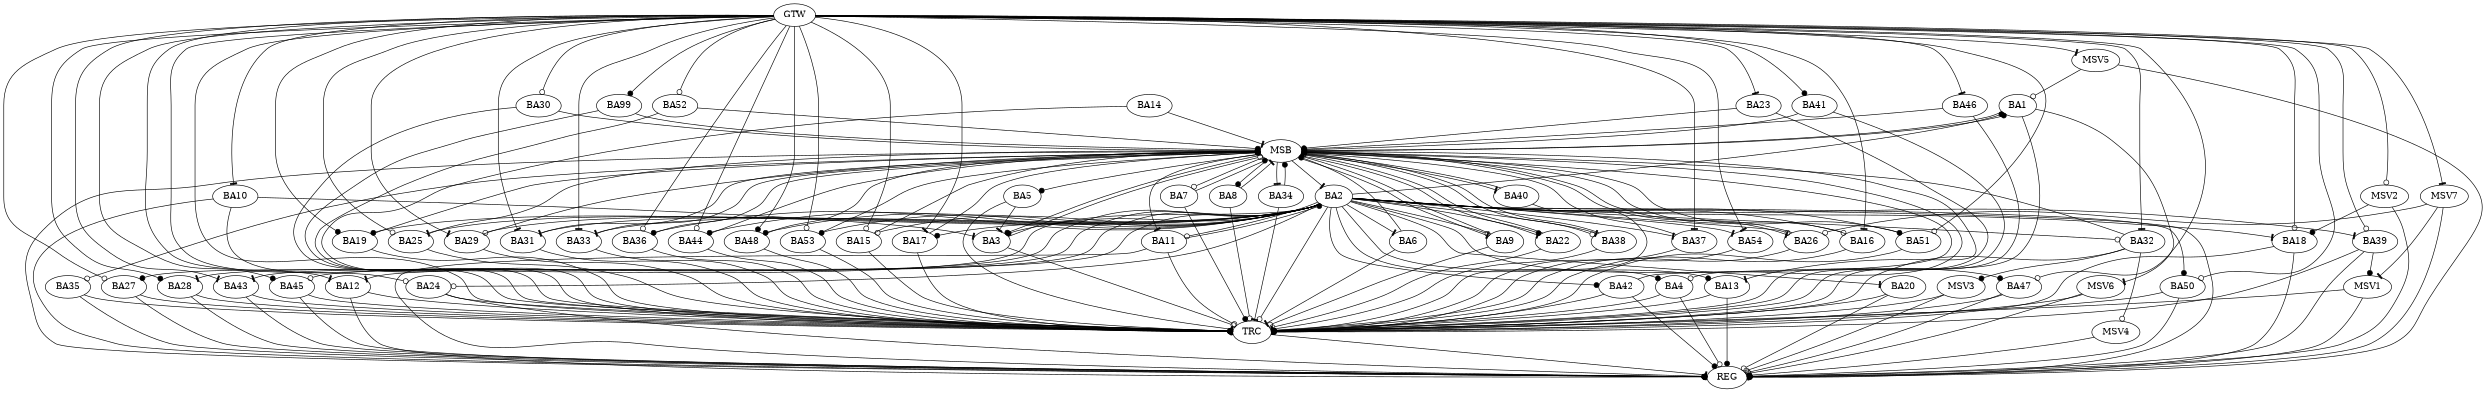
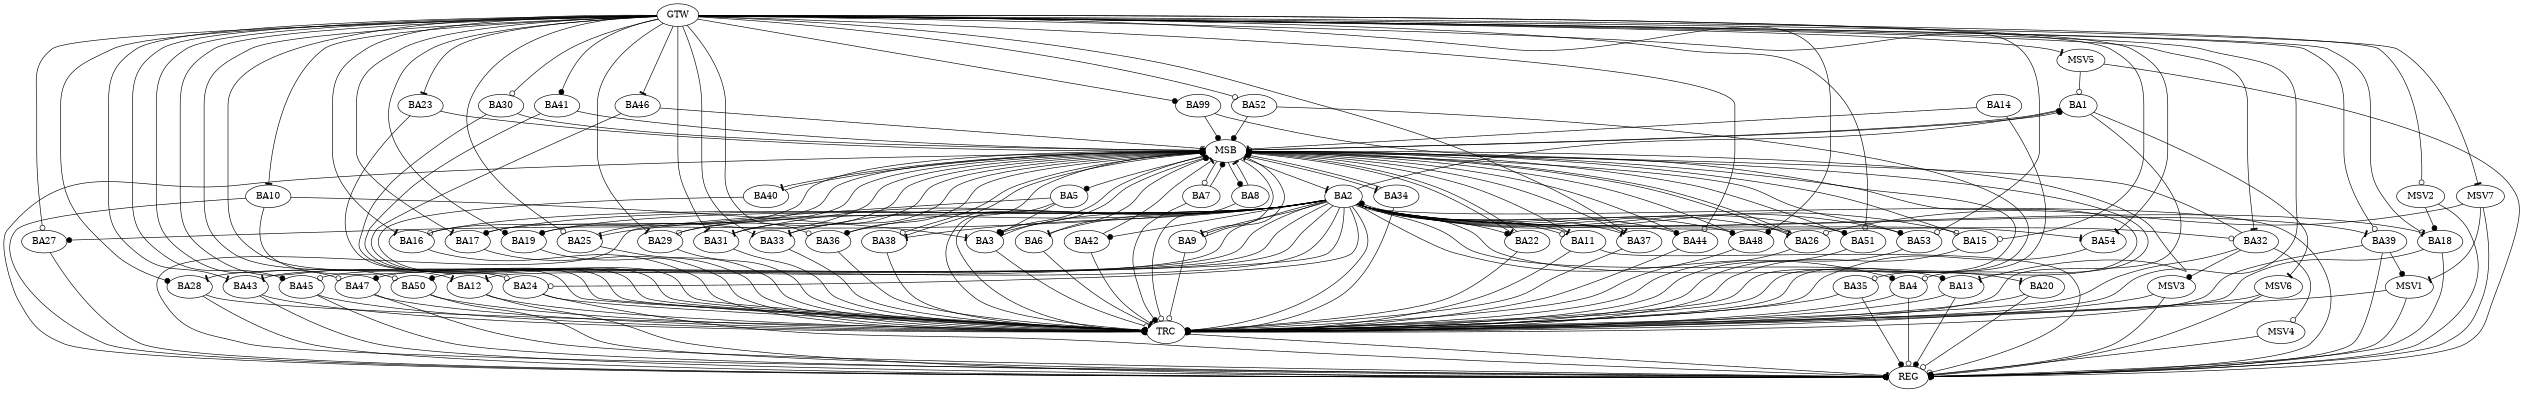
edge "BA27" -> "TRC": now "MSB" -> "TRC"
edge "BA42" -> "REG": now "BA5" -> "REG"
